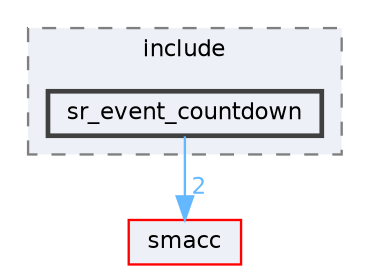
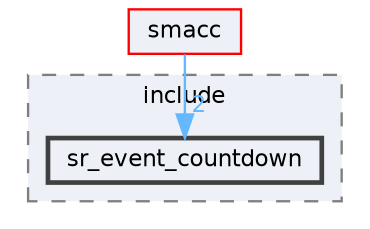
edge "sr_event_countdown" -> "smacc": reversed
